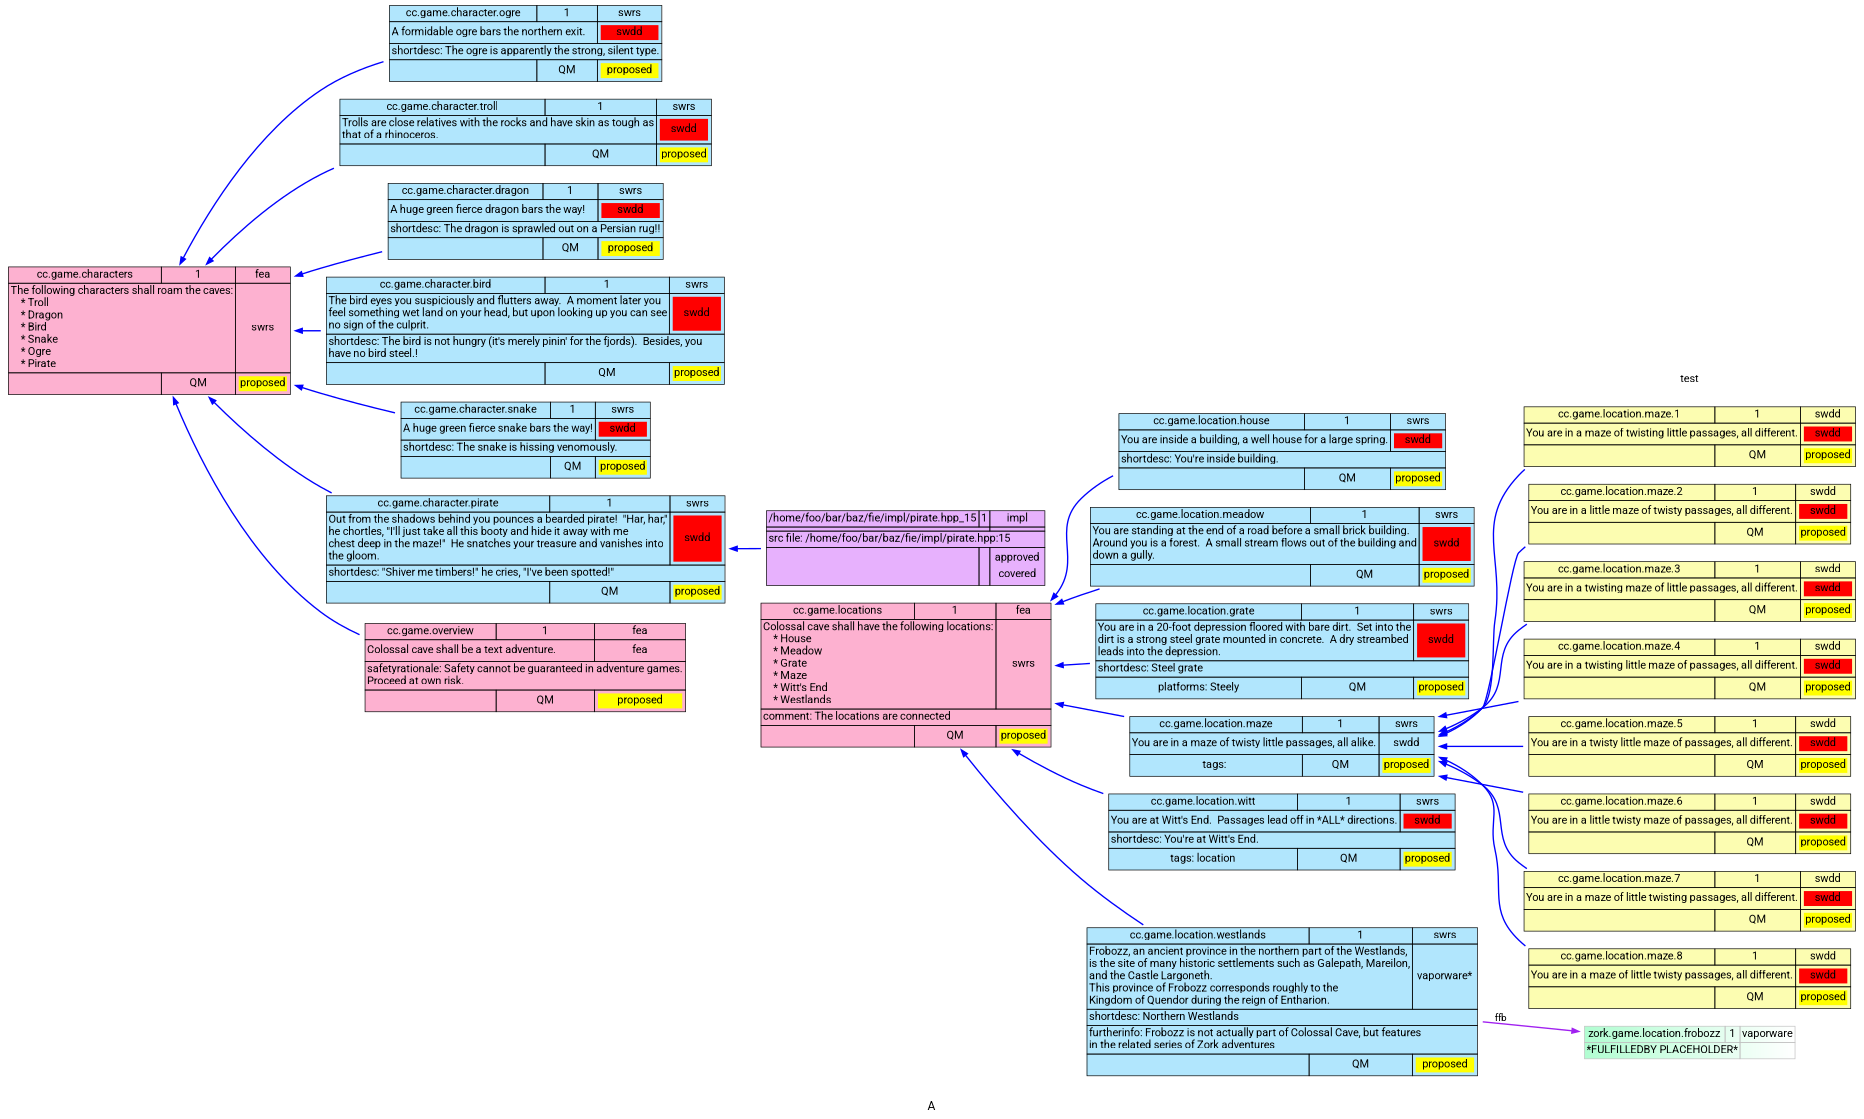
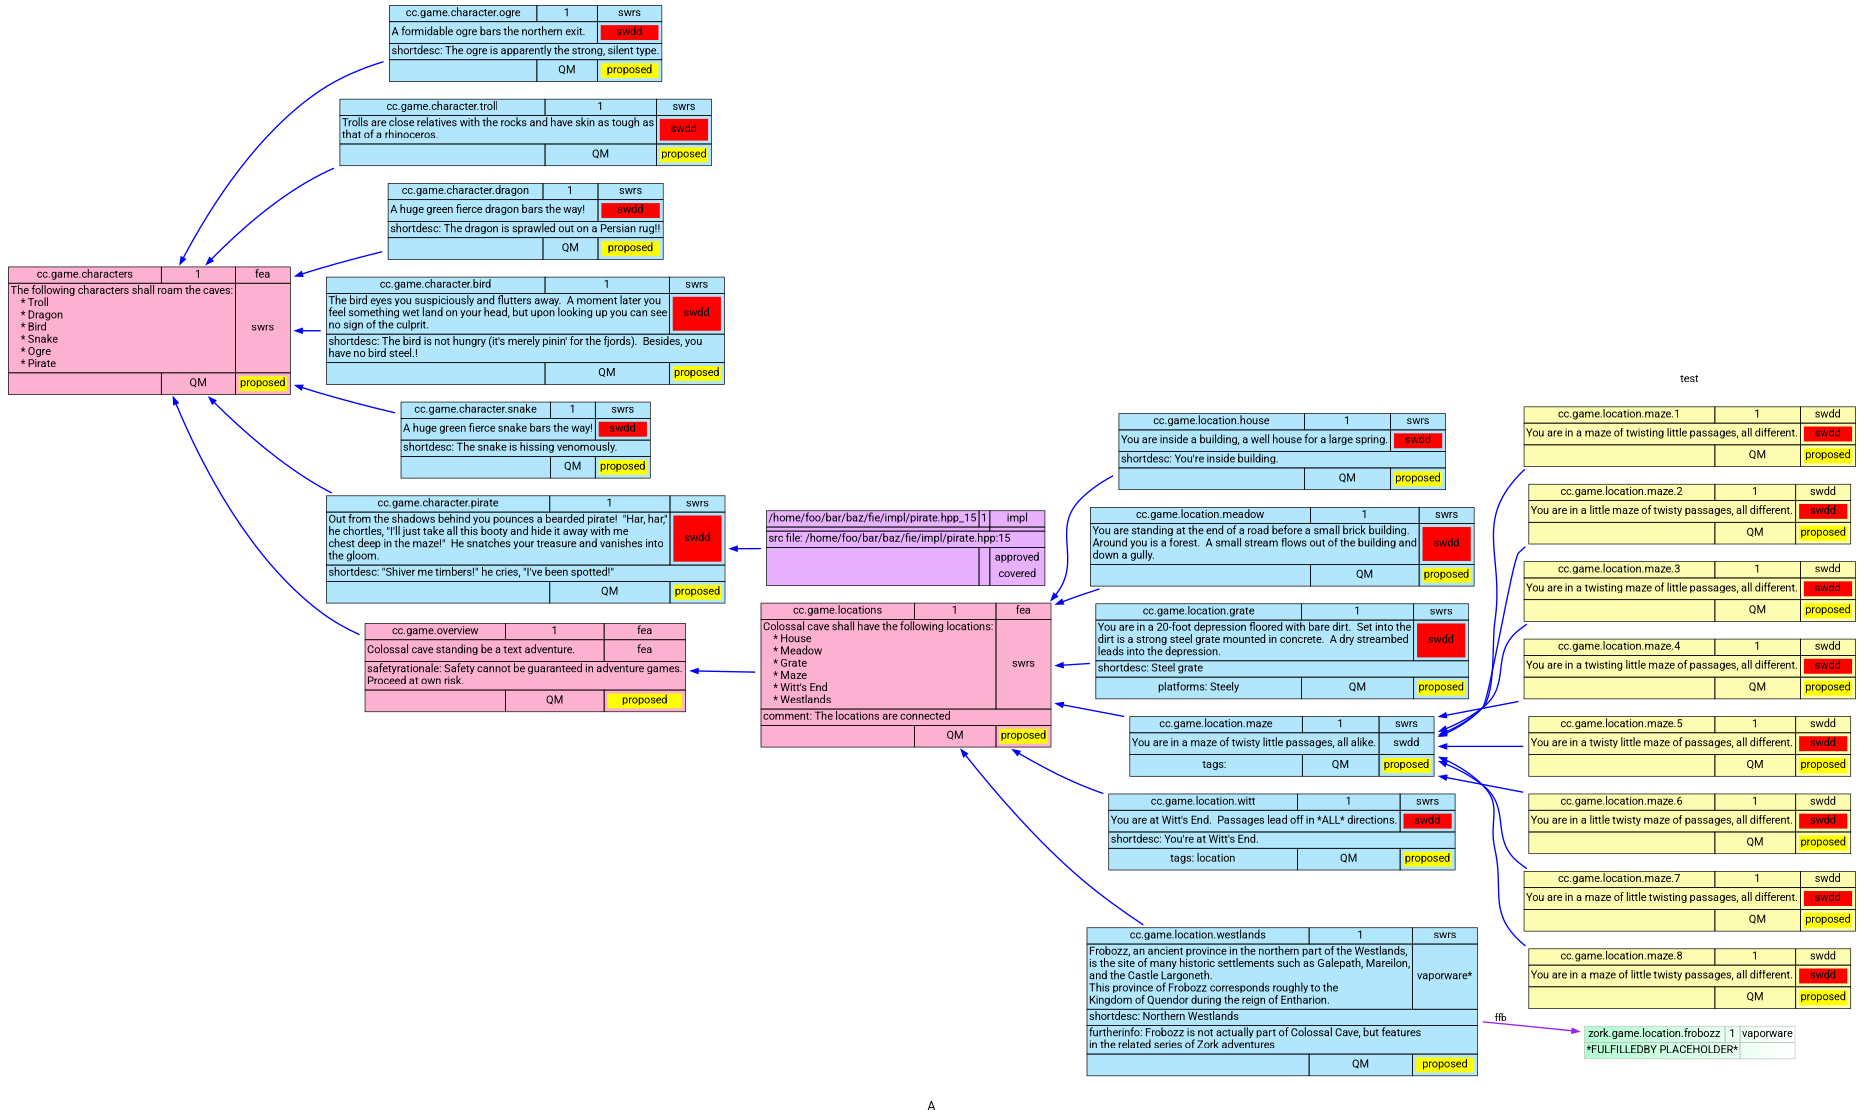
node "cc.game.overview": text "Colossal cave shall be a text adventure." -> "Colossal cave standing be a text adventure."
edge "cc.game.locations" -> "cc.game.overview": added
